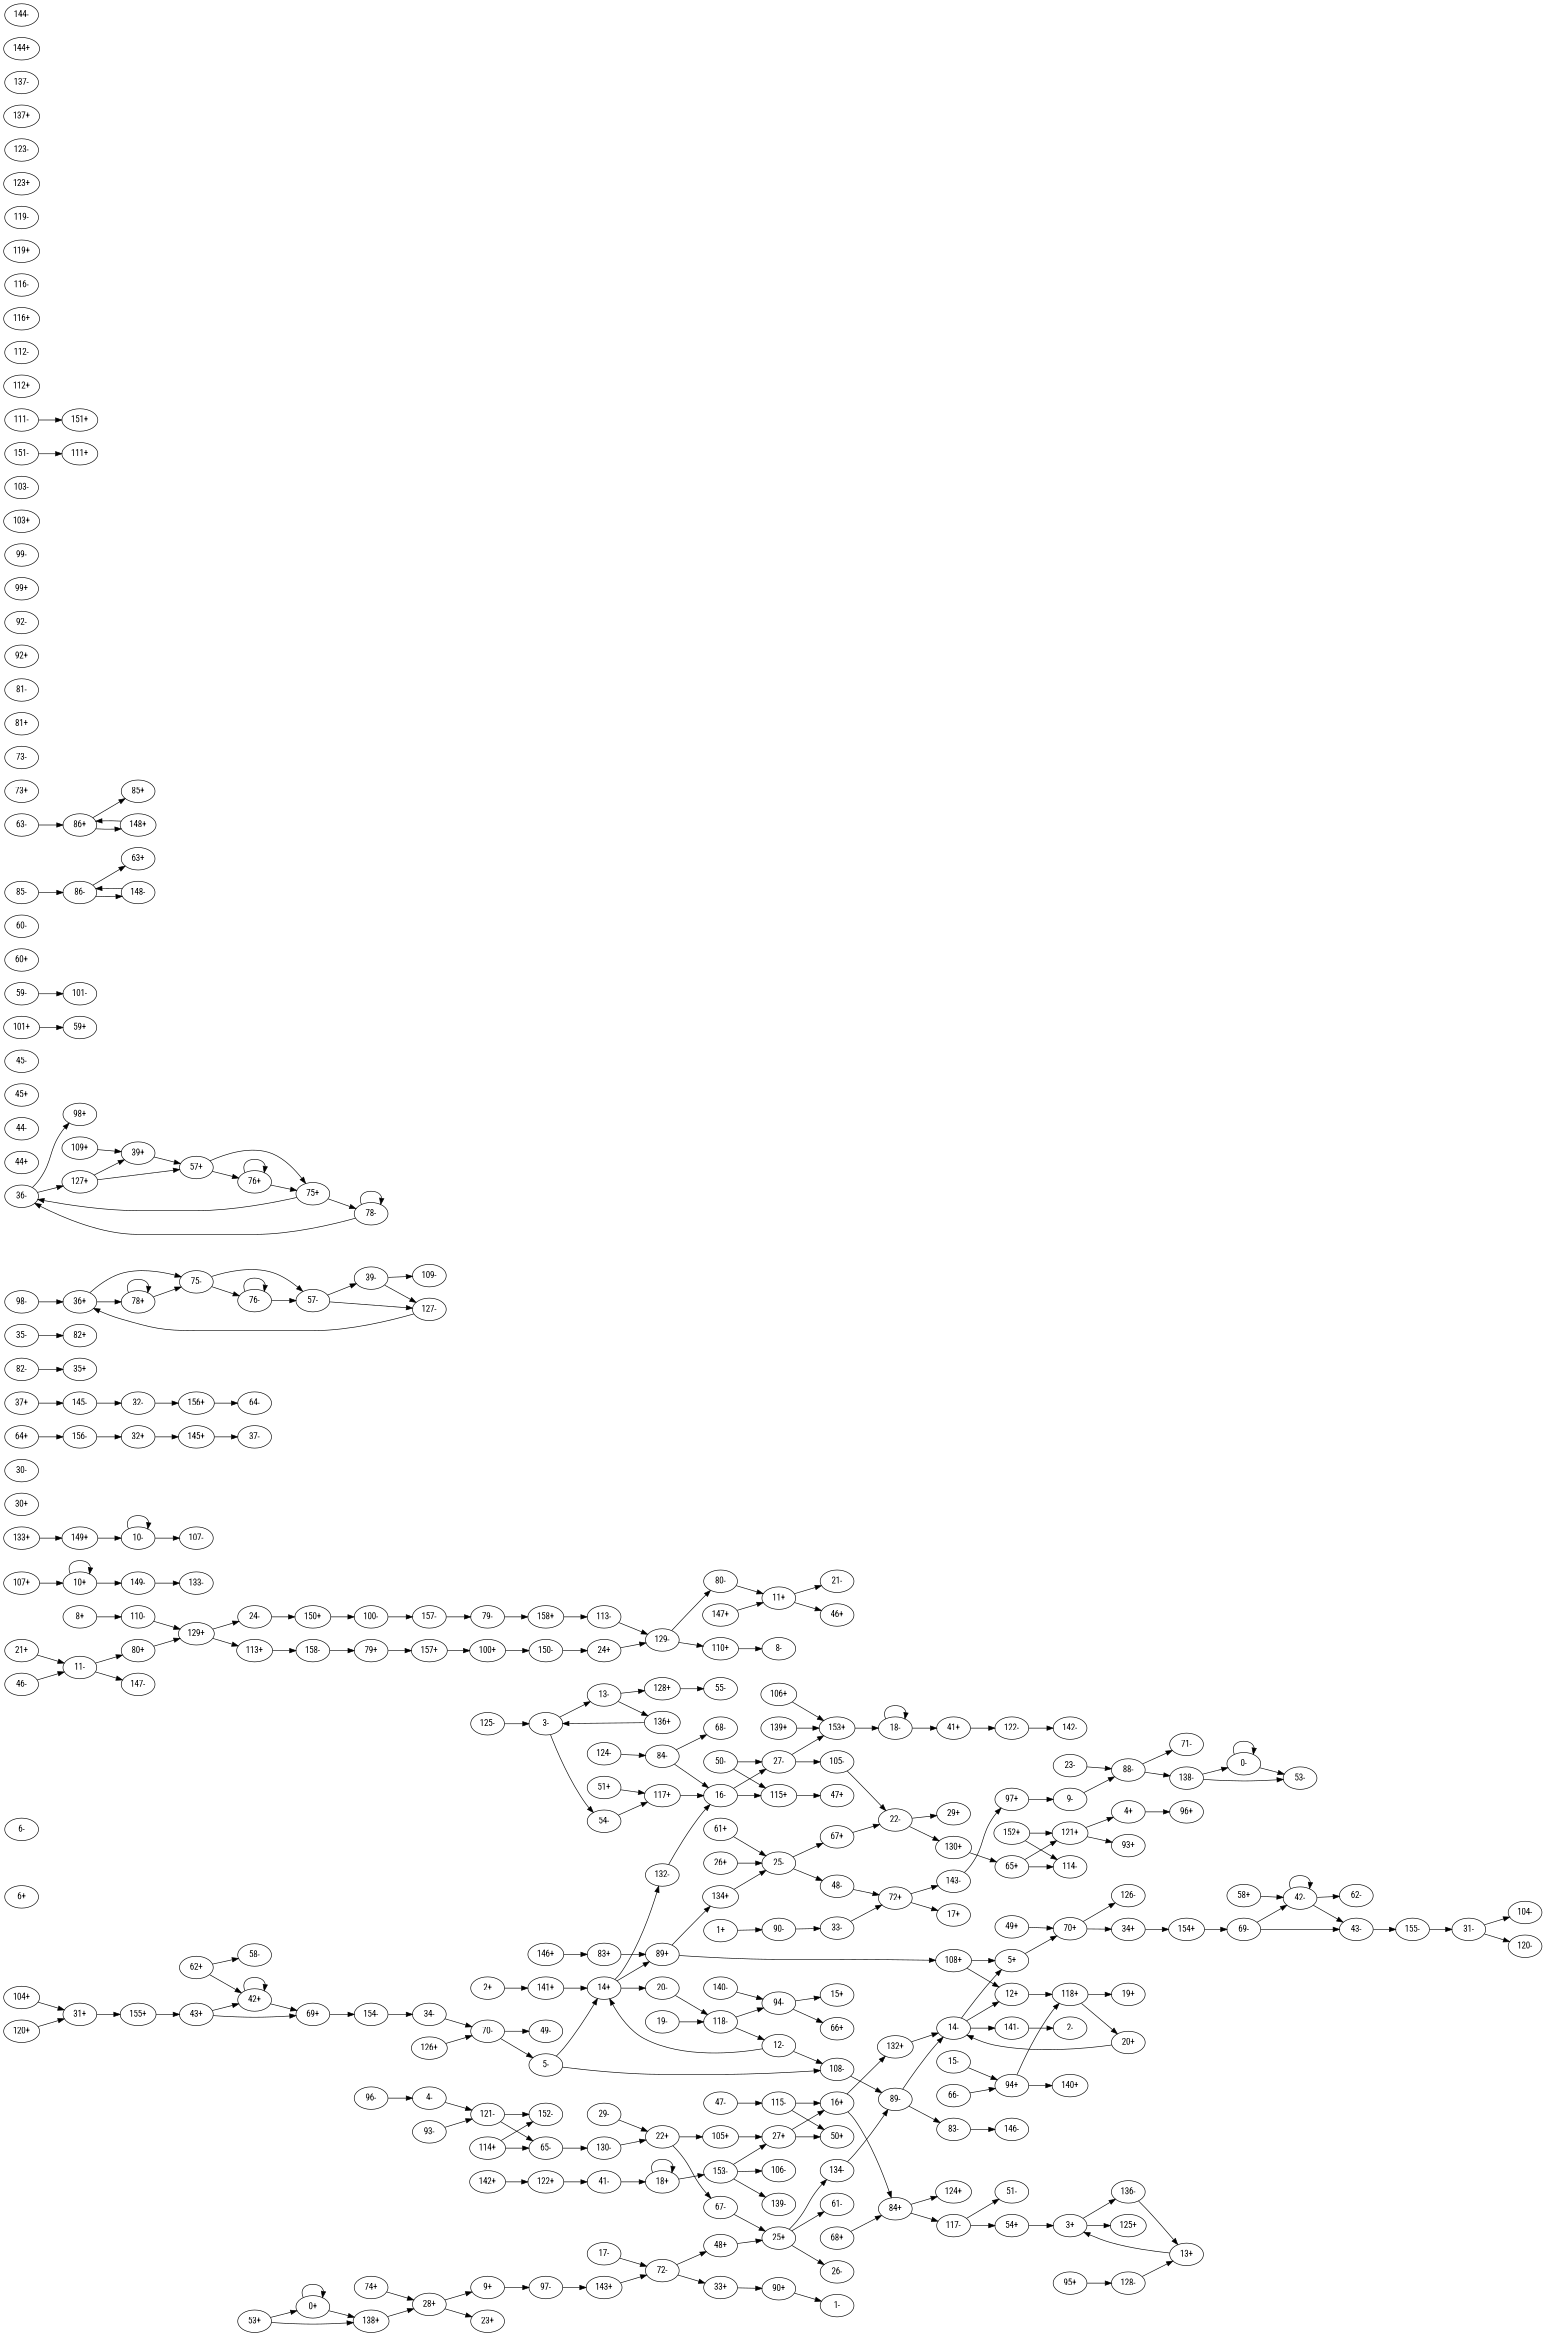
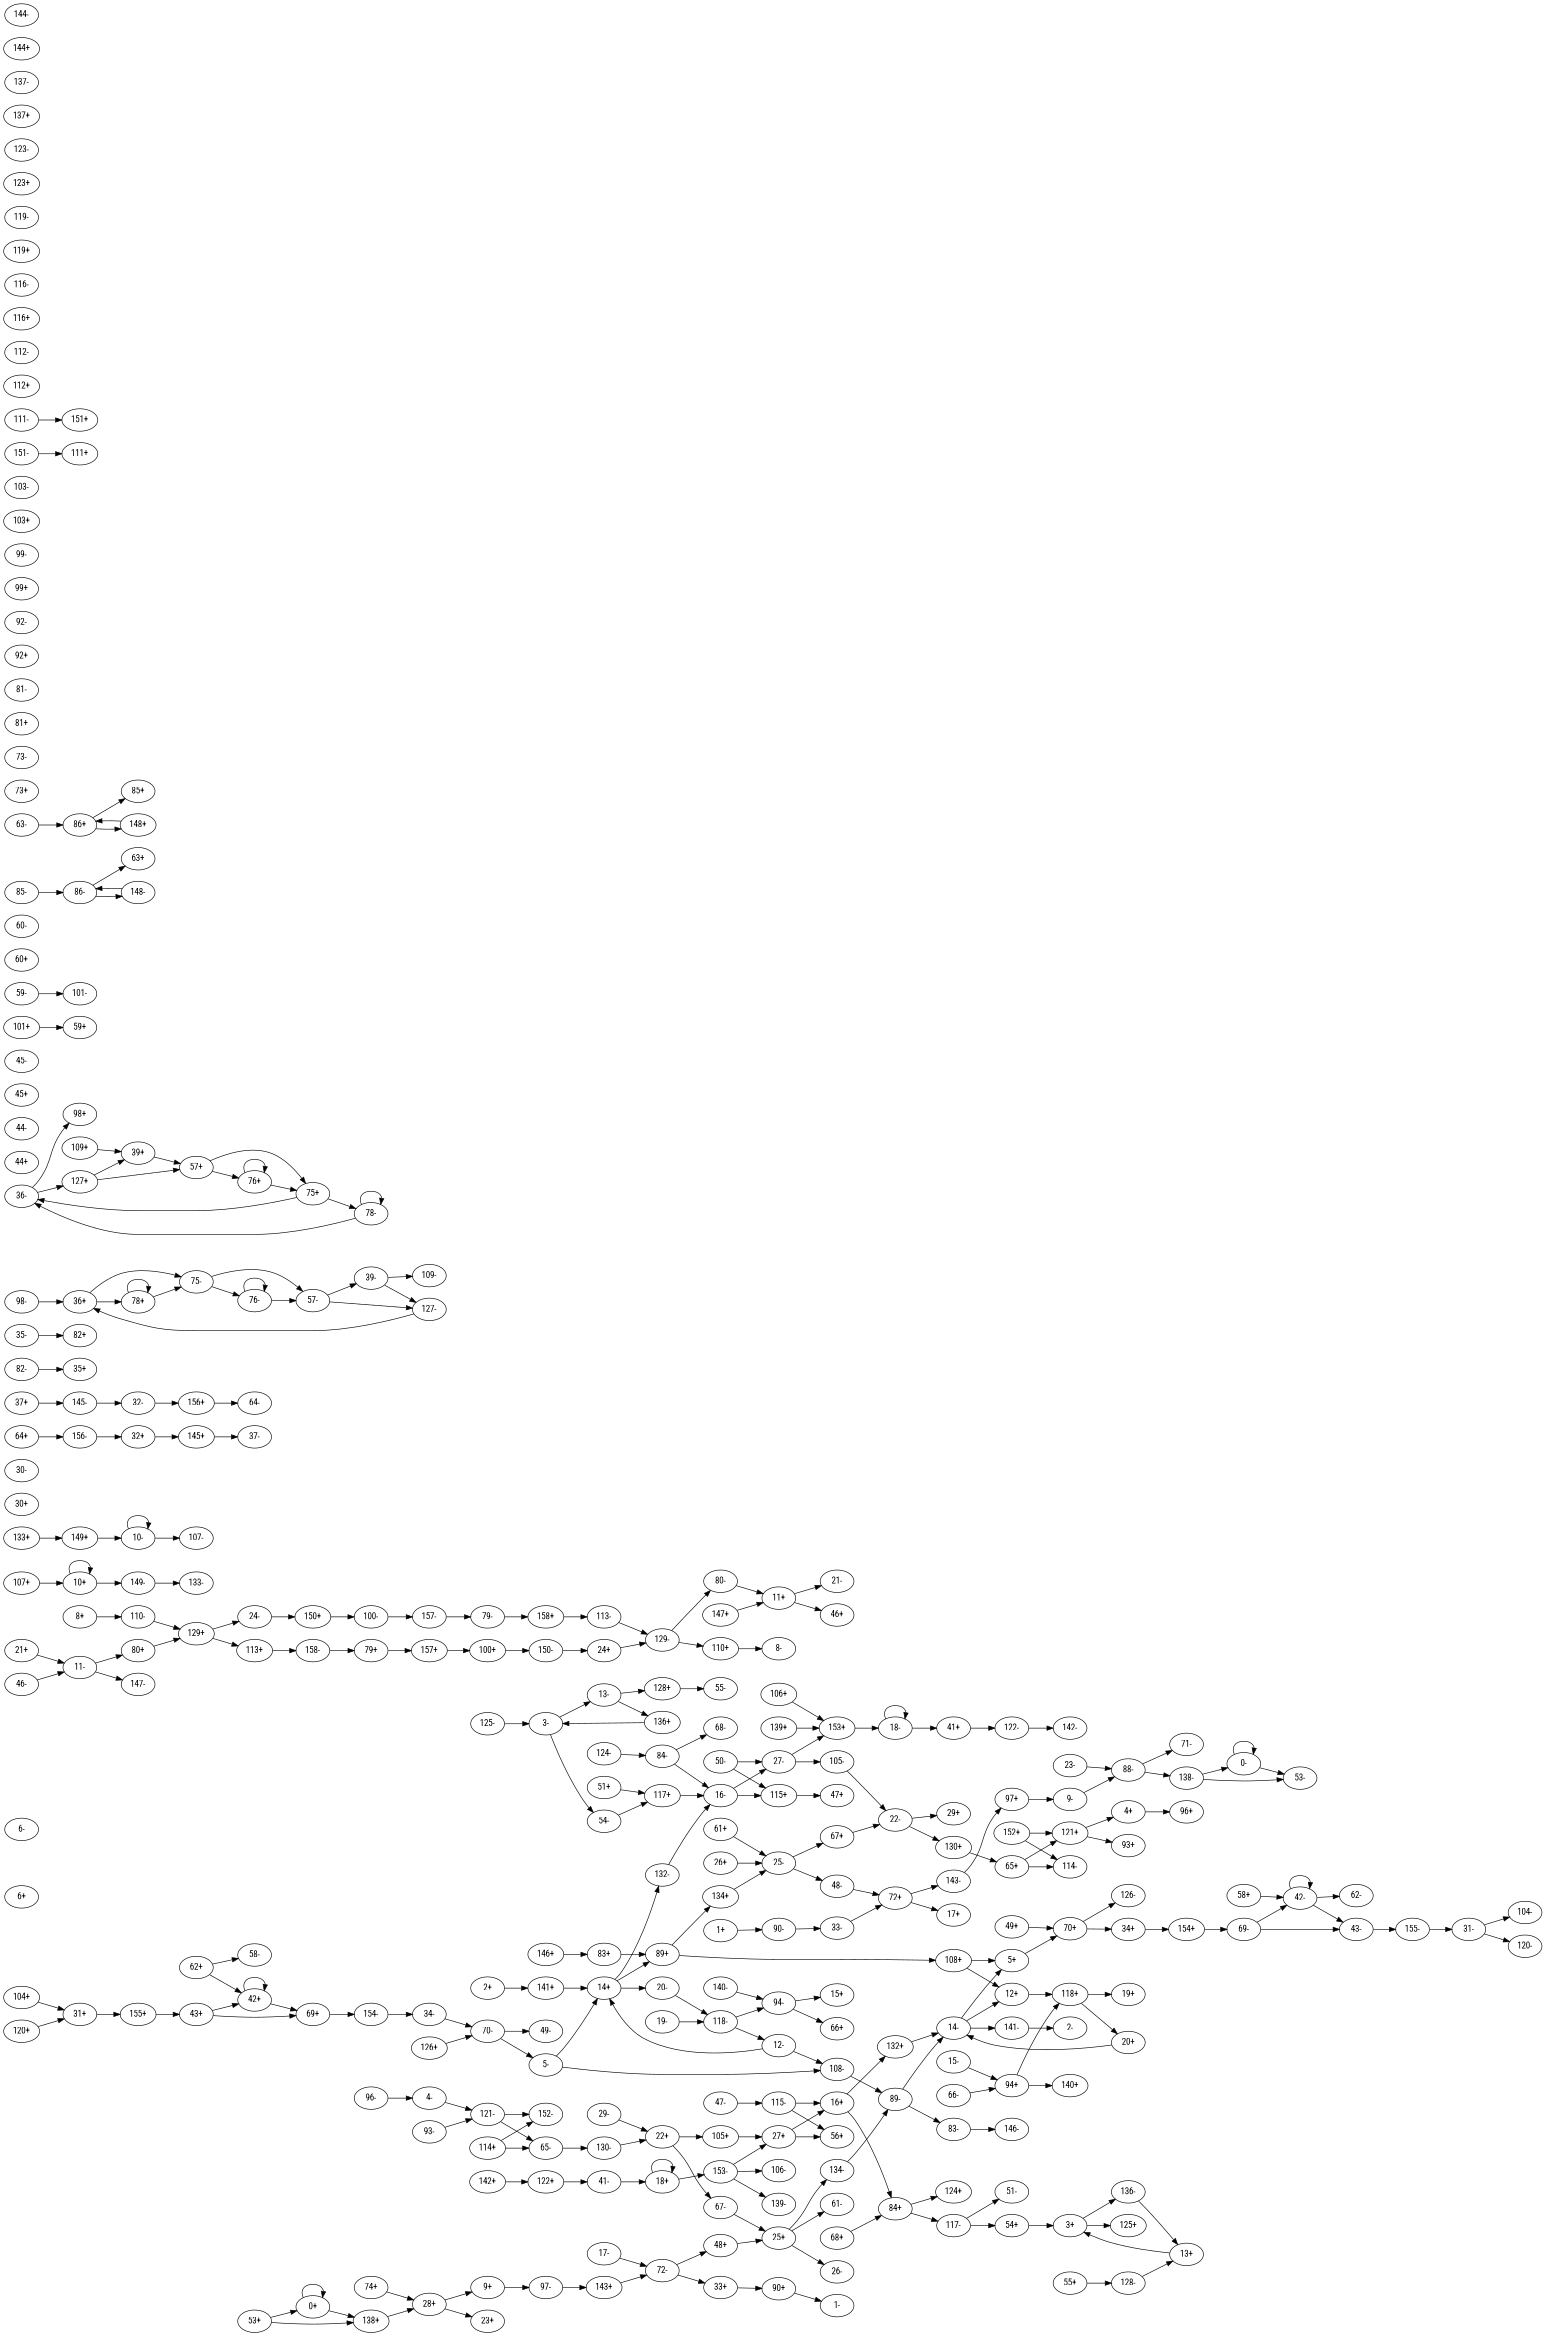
node "50+": label "50+" -> "56+"
node "95+": label "95+" -> "55+"
